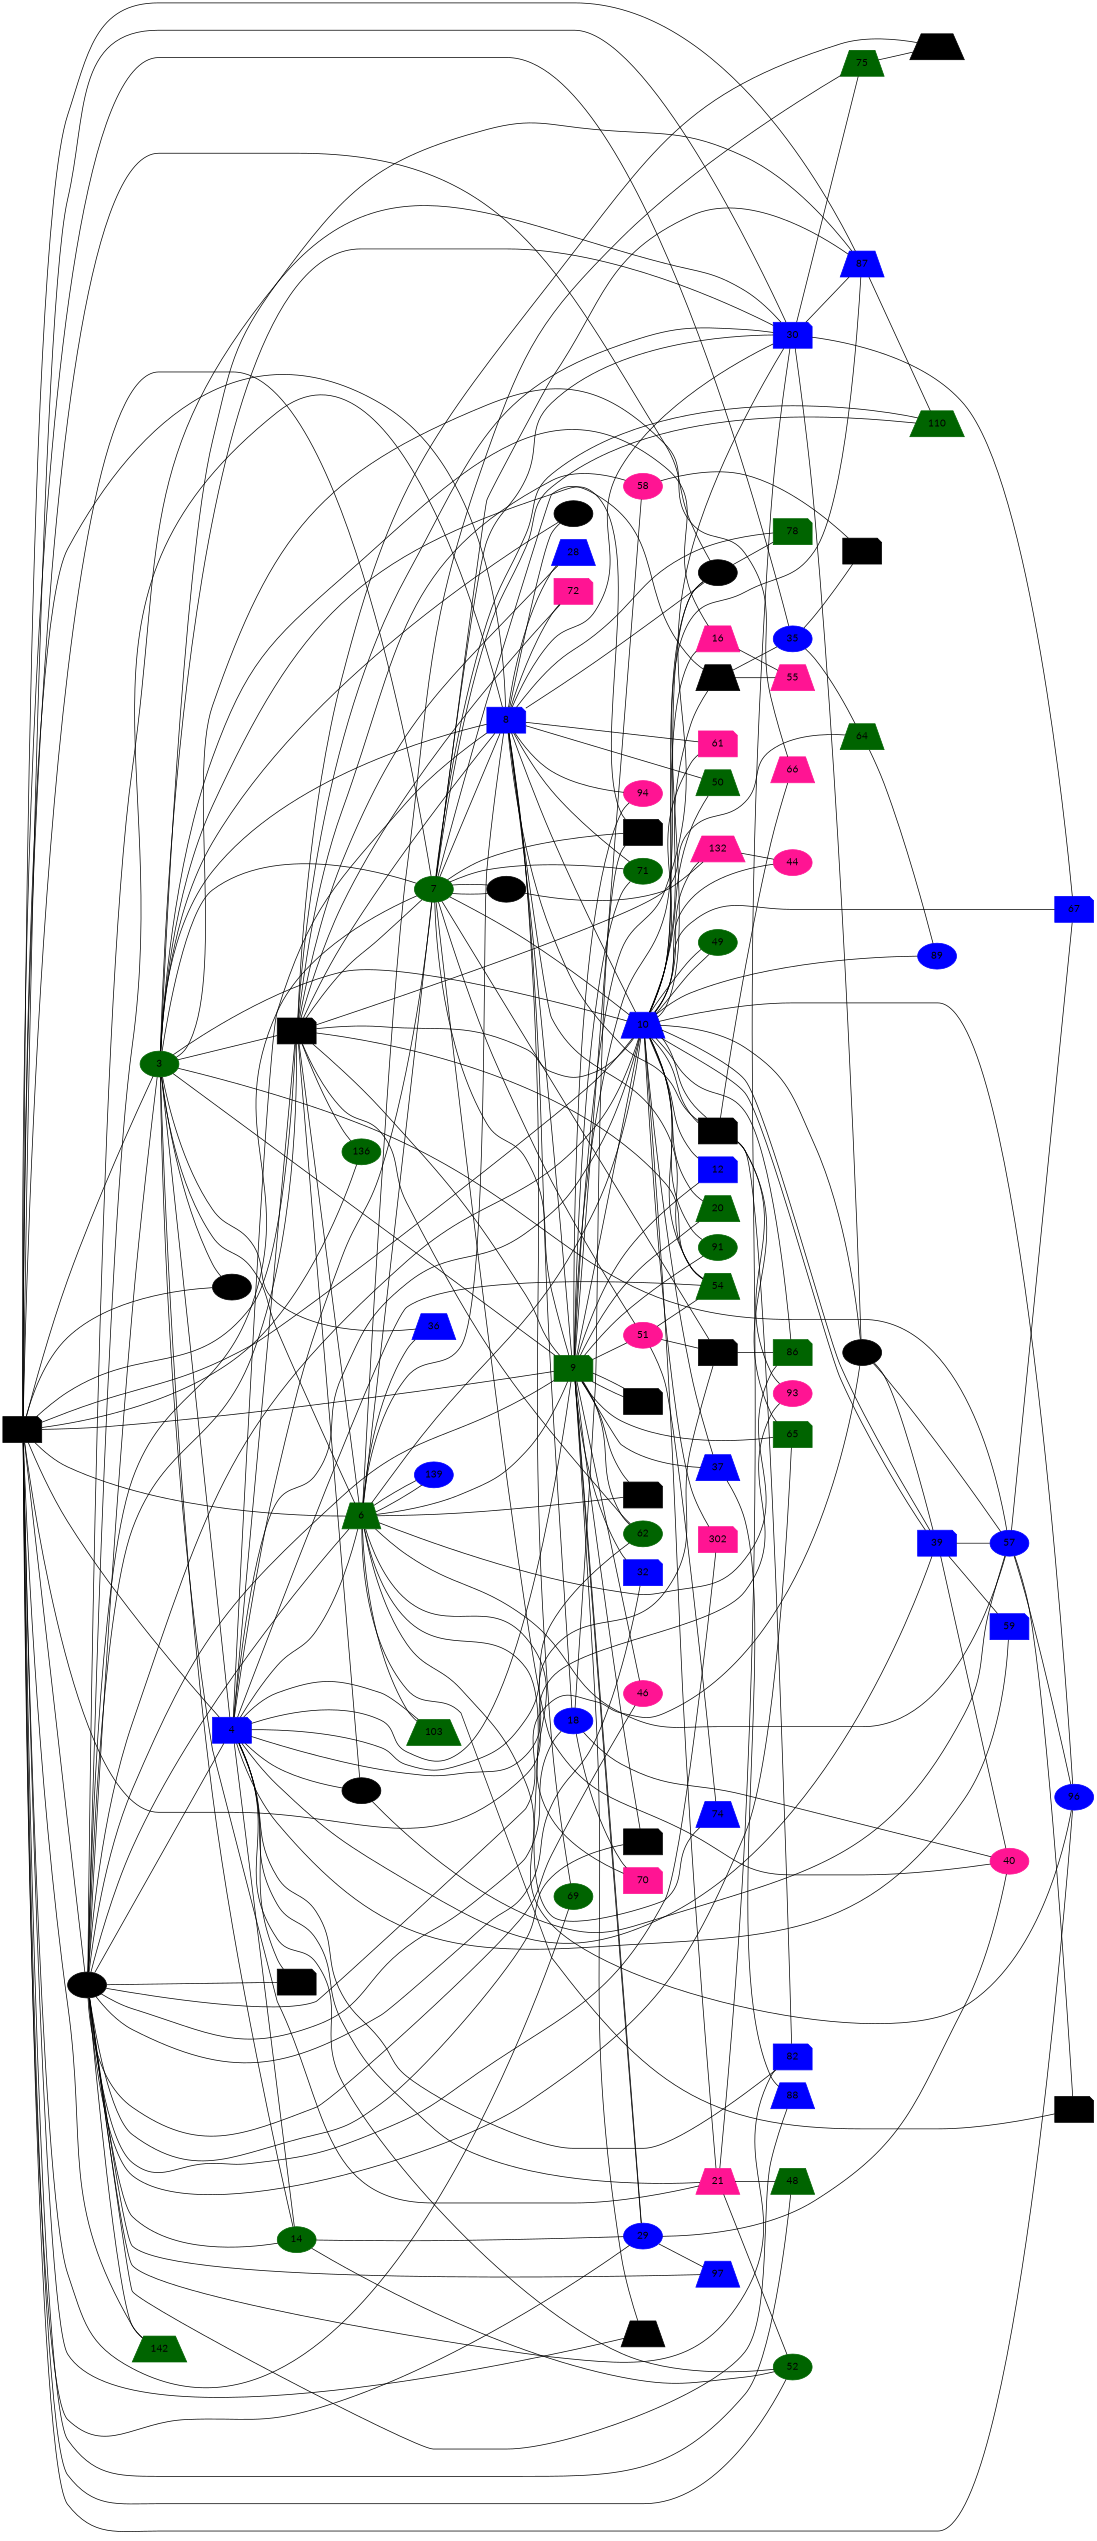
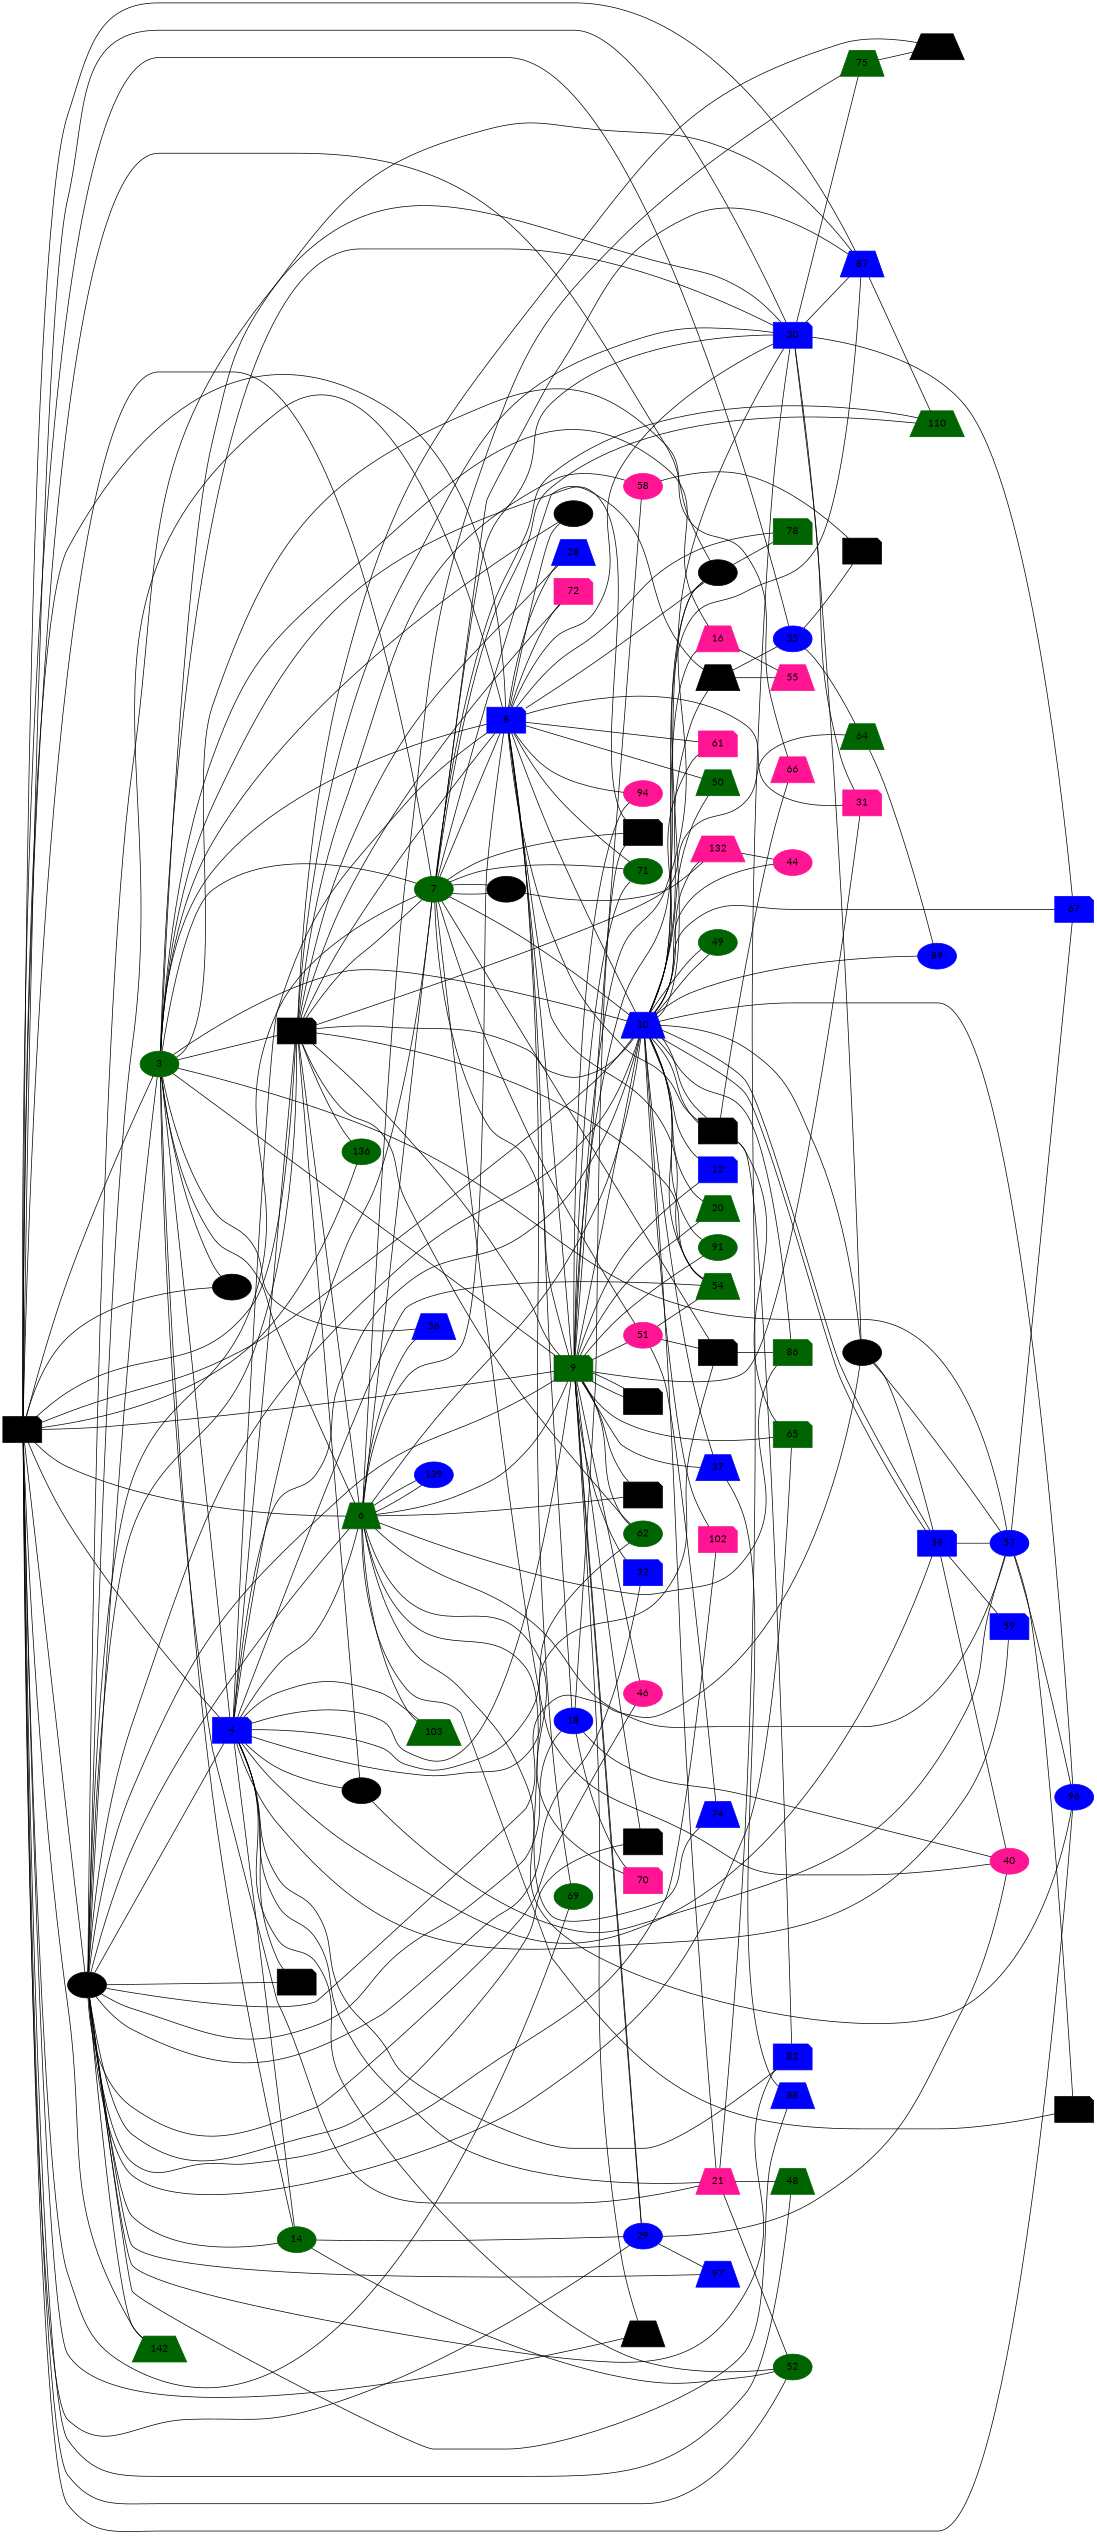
node "31": added
node "93": removed
node "302": label "302" -> "102"
